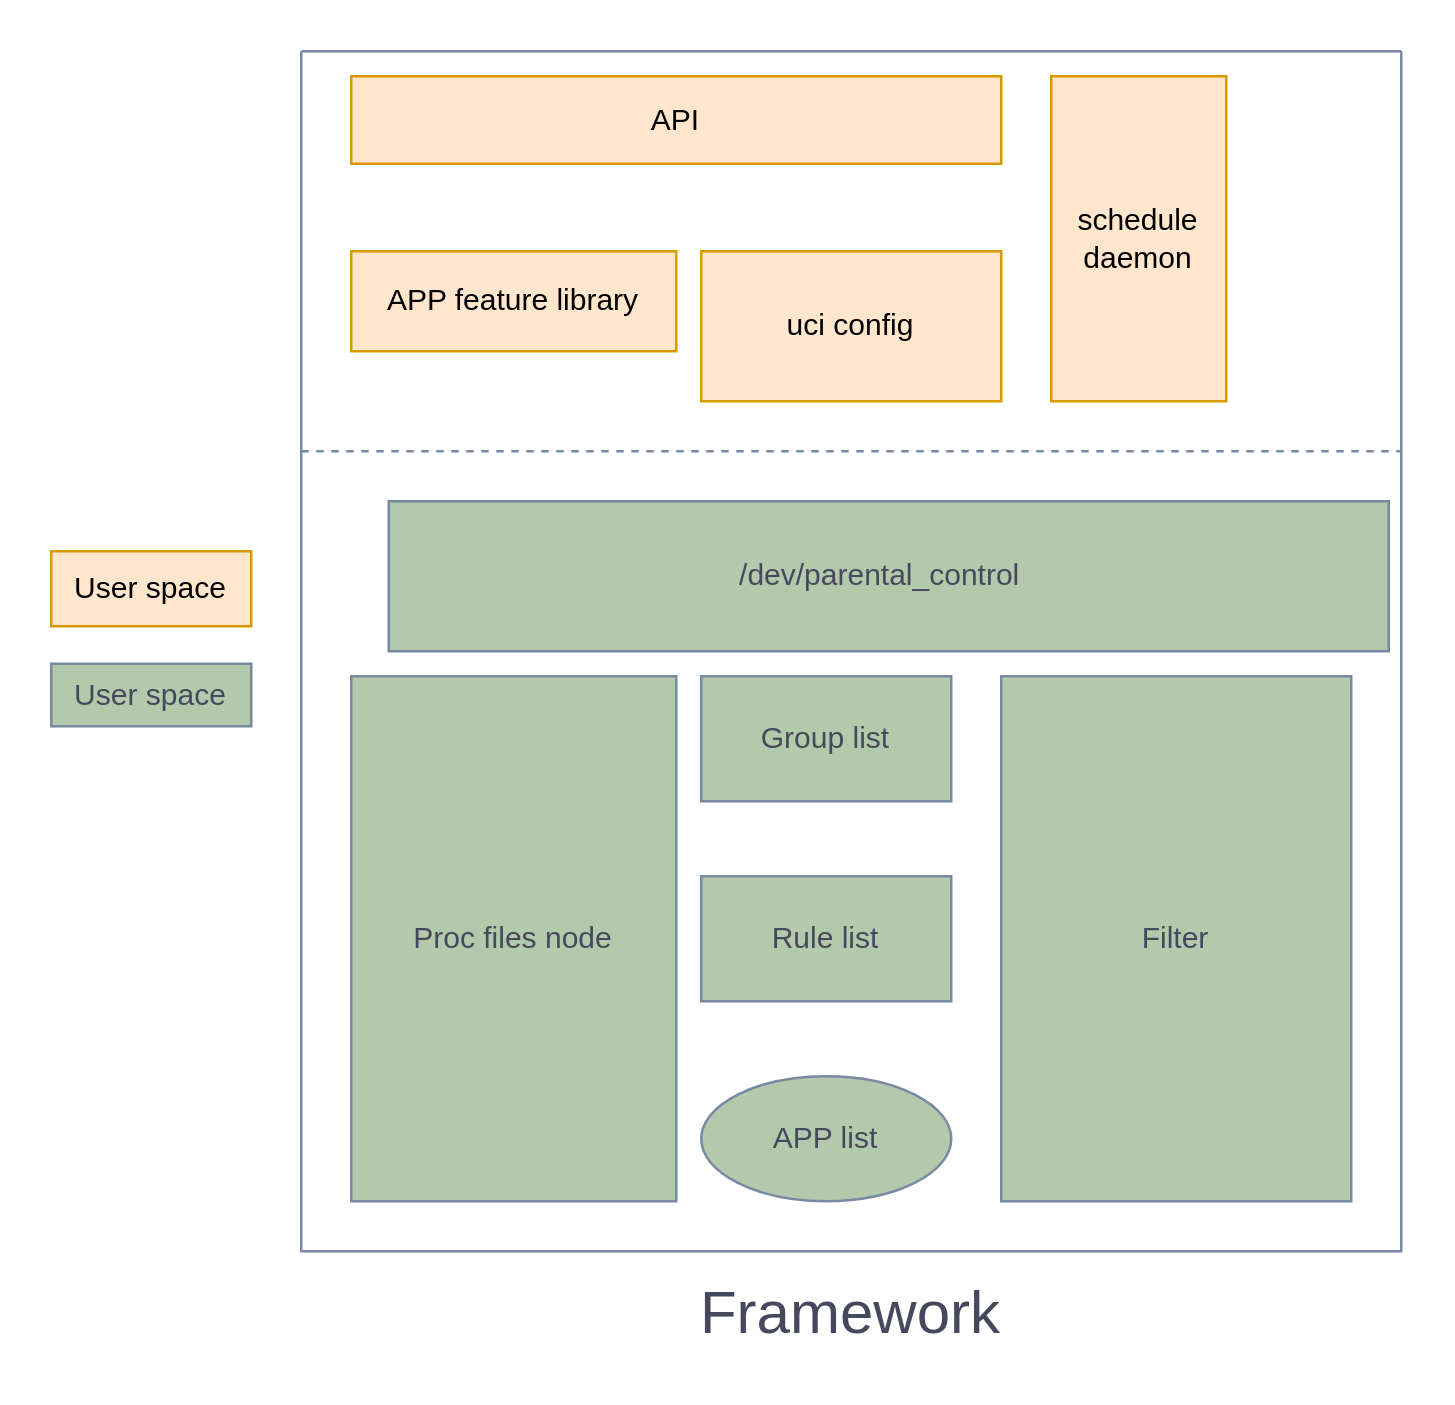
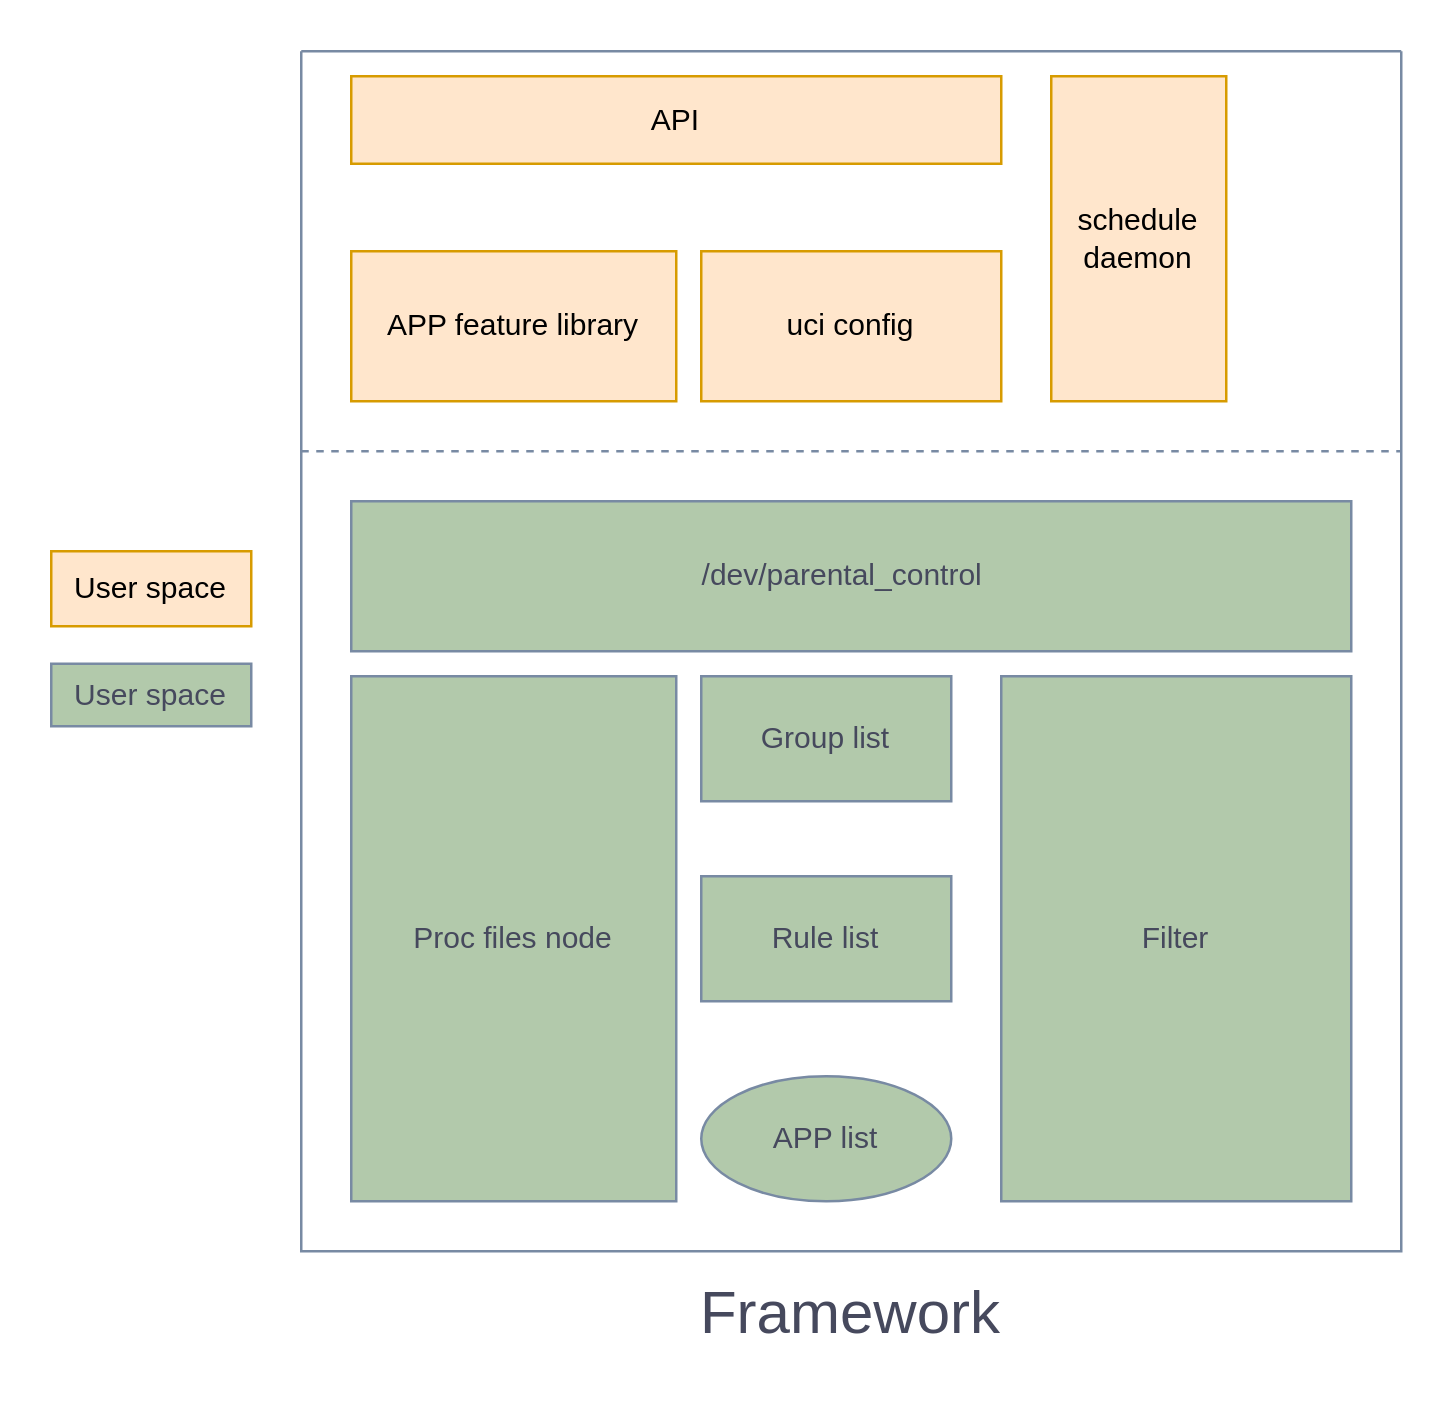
node "APP feature library": size 325x100 -> 325x150
node "/dev/parental_control": moved (889, 576) -> (851, 576)
